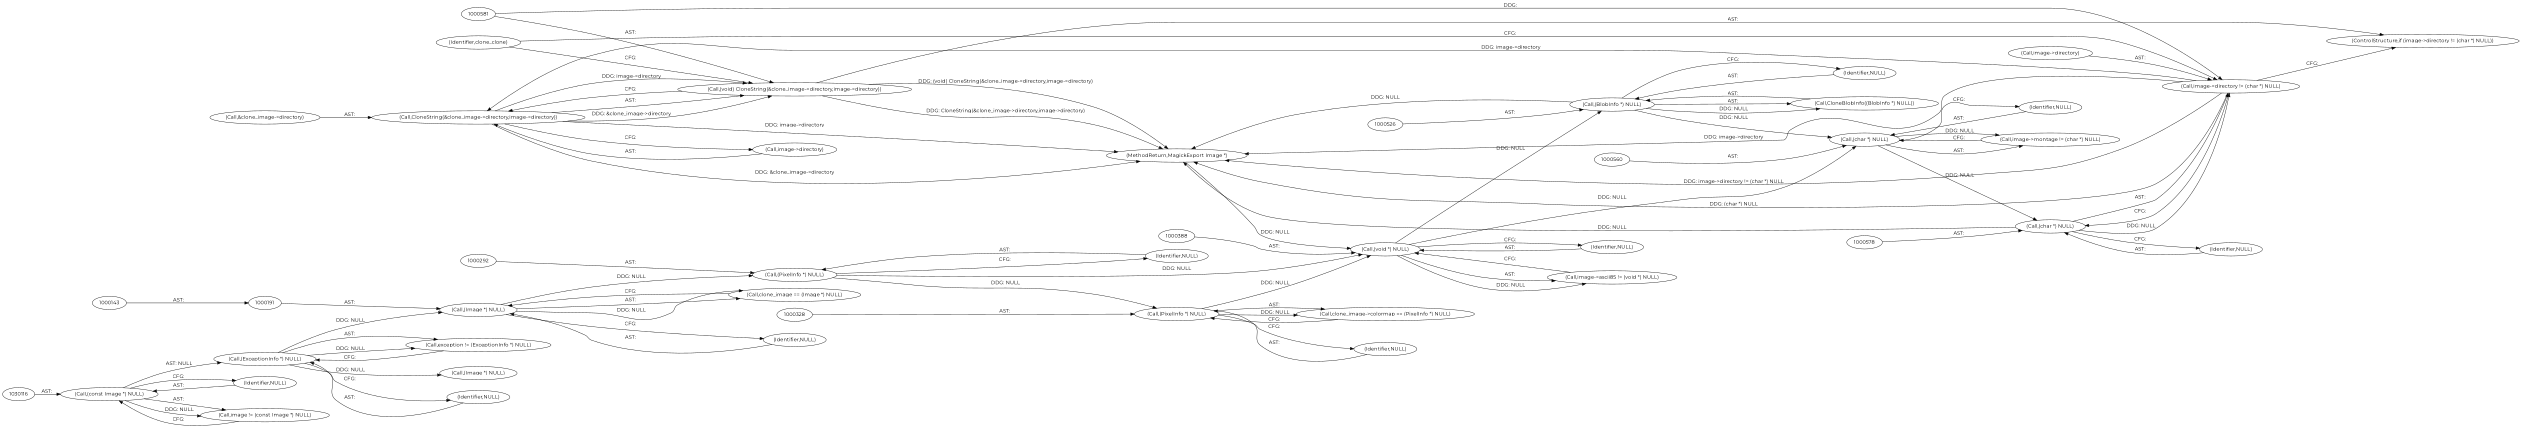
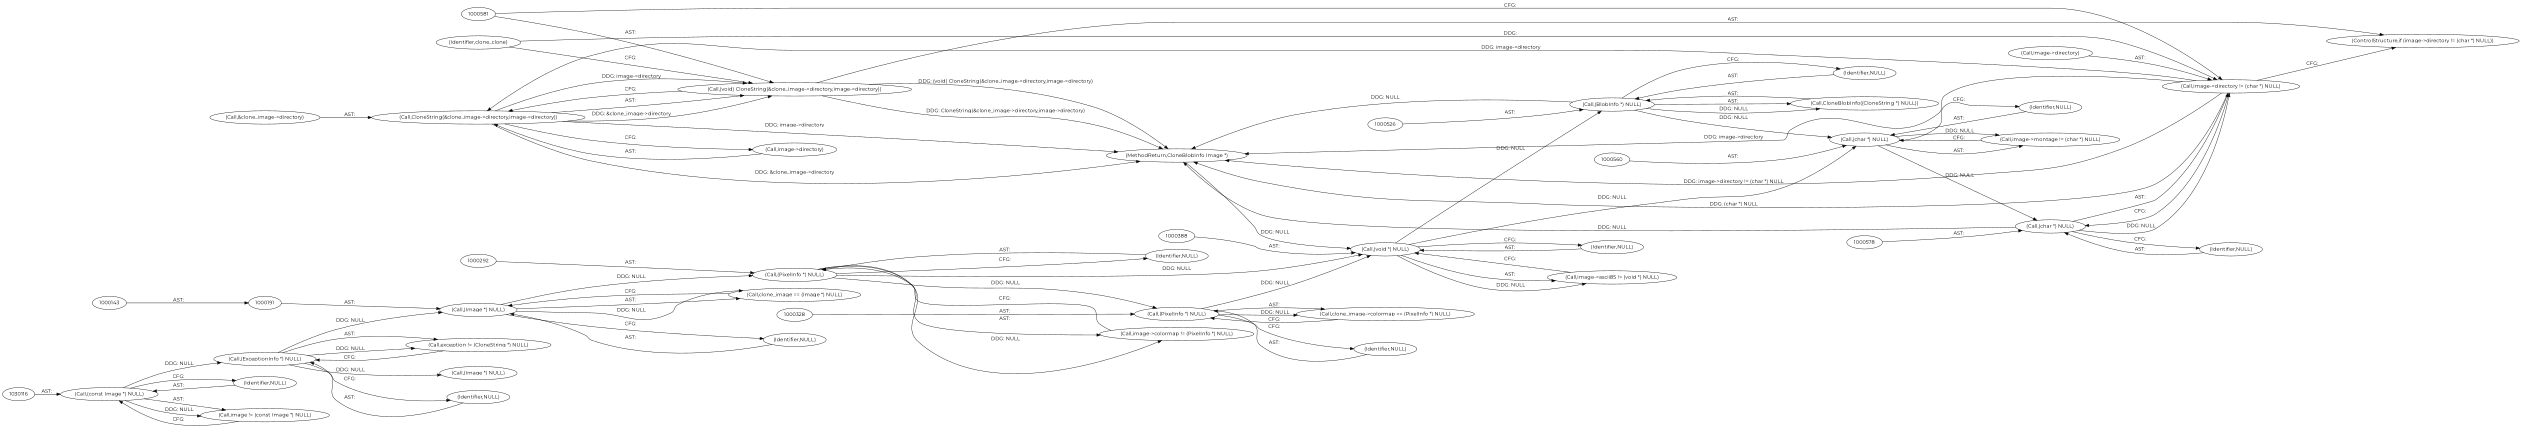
edge "1000581" -> "(Call,image->directory != (char *) NULL)": label "DDG: " -> "CFG: "
edge "(Identifier,clone_clone)" -> "(Call,image->directory != (char *) NULL)": label "CFG: " -> "DDG: "
node "(Call,CloneBlobInfo((BlobInfo *) NULL))": label "(Call,CloneBlobInfo((BlobInfo *) NULL))" -> "(Call,CloneBlobInfo((CloneString *) NULL))"
node "(MethodReturn,MagickExport Image *)": label "(MethodReturn,MagickExport Image *)" -> "(MethodReturn,CloneBlobInfo Image *)"
node "(Call,image->colormap != (PixelInfo *) NULL)": added
node "(Call,exception != (ExceptionInfo *) NULL)": label "(Call,exception != (ExceptionInfo *) NULL)" -> "(Call,exception != (CloneString *) NULL)"
edge "(Call,(const Image *) NULL)" -> "(Call,(ExceptionInfo *) NULL)": label "AST: NULL" -> "DDG: NULL"
